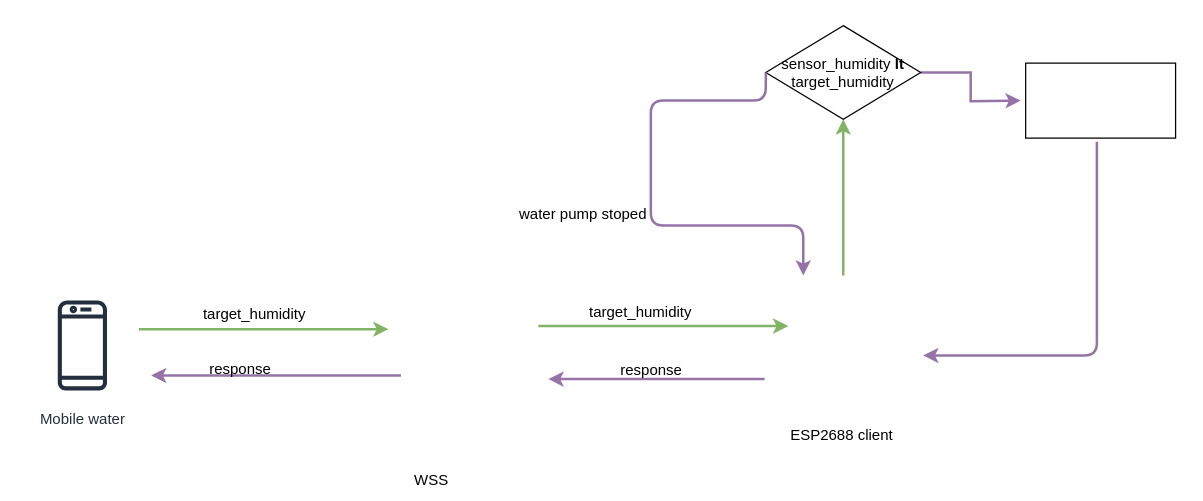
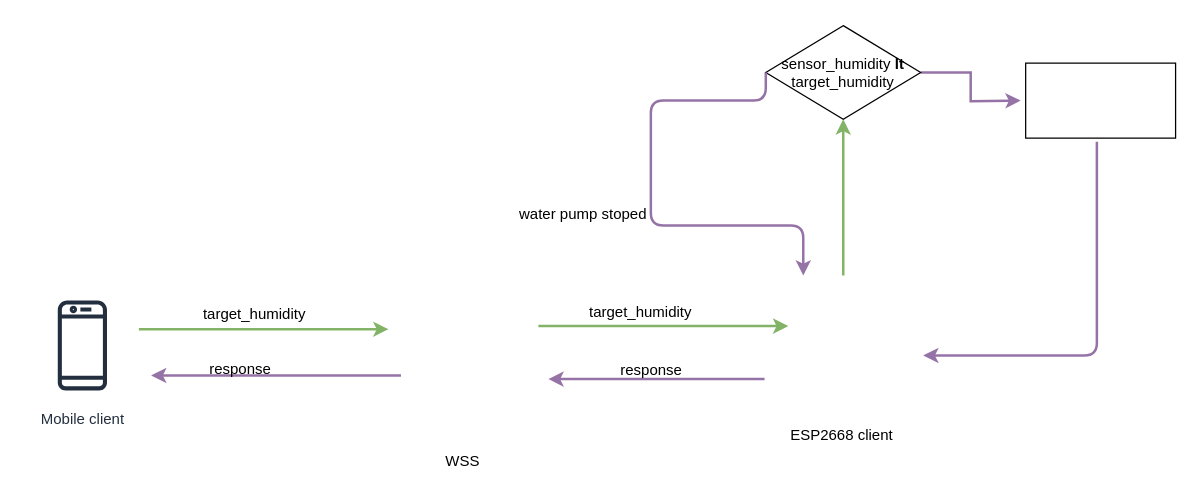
node "Mobile water": label "Mobile water" -> "Mobile client"
node "ESP2688 client": label "ESP2688 client" -> "ESP2668 client"
node "WSS": moved (437, 481) -> (468, 462)
